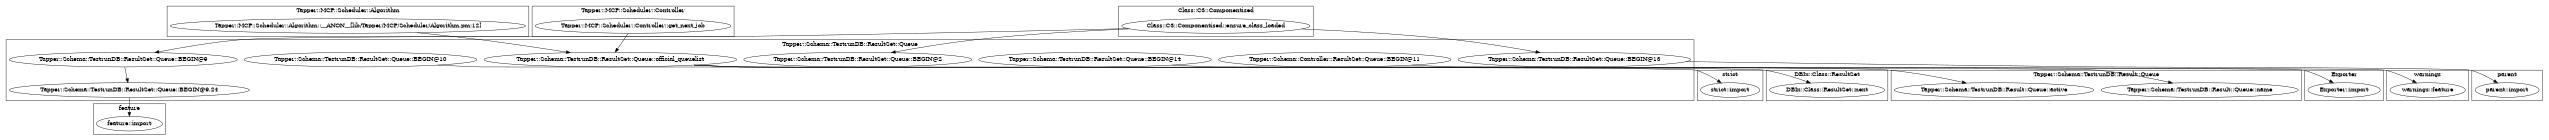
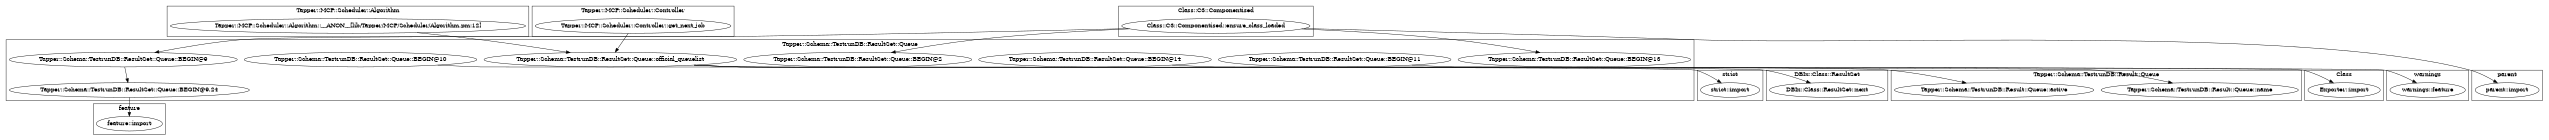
node "Tapper::Schema::Controller::ResultSet::Queue::BEGIN@11": label "Tapper::Schema::Controller::ResultSet::Queue::BEGIN@11" -> "Tapper::Schema::TestrunDB::ResultSet::Queue::BEGIN@11"
edge "Tapper::Schema::TestrunDB::ResultSet::Queue::BEGIN@13" -> "parent::import": now "Class::C3::Componentised::ensure_class_loaded" -> "parent::import"
cluster "Exporter": label "Exporter" -> "Class"
